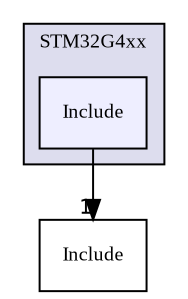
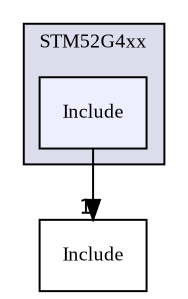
cluster "STM32G4xx": label "STM32G4xx" -> "STM52G4xx"
